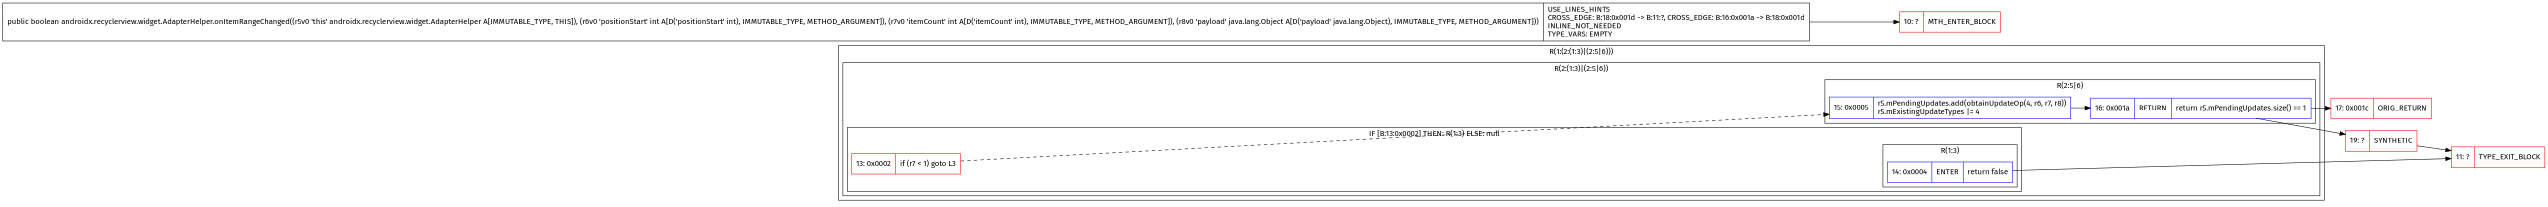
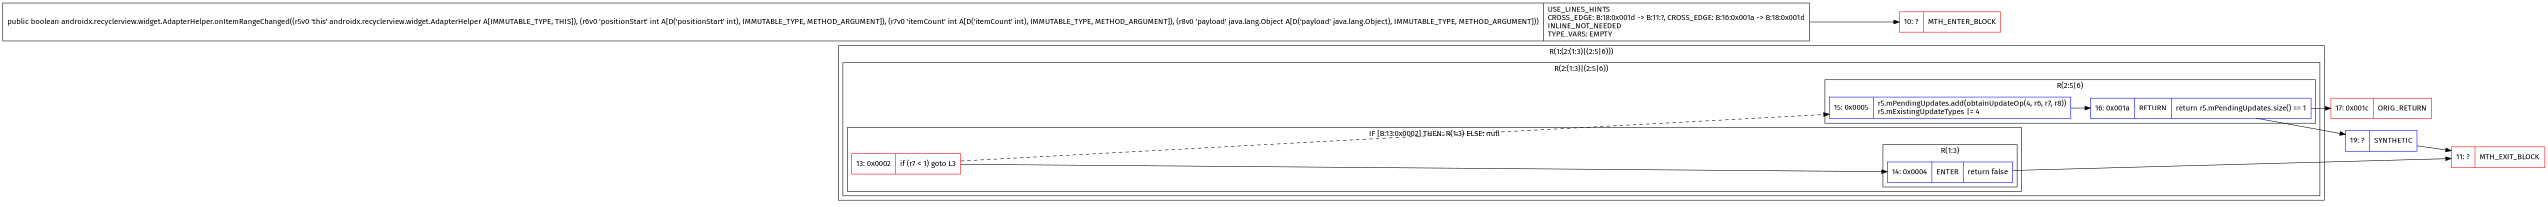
node "19: ?": color red -> blue
node "11: ?": text "TYPE_EXIT_BLOCK" -> "MTH_EXIT_BLOCK"
edge "13: 0x0002" -> "14: 0x0004": added
